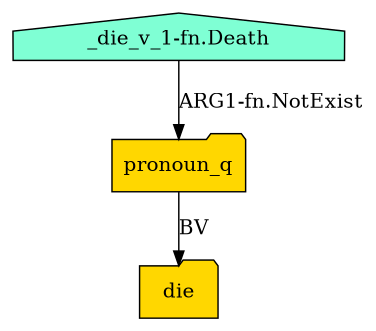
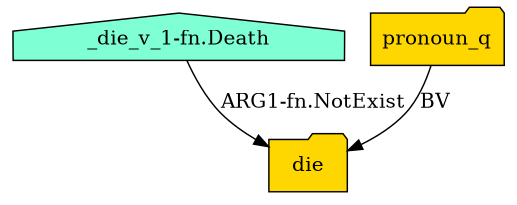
edge "_die_v_1-fn.Death" -> "pronoun_q": now "_die_v_1-fn.Death" -> "die"
